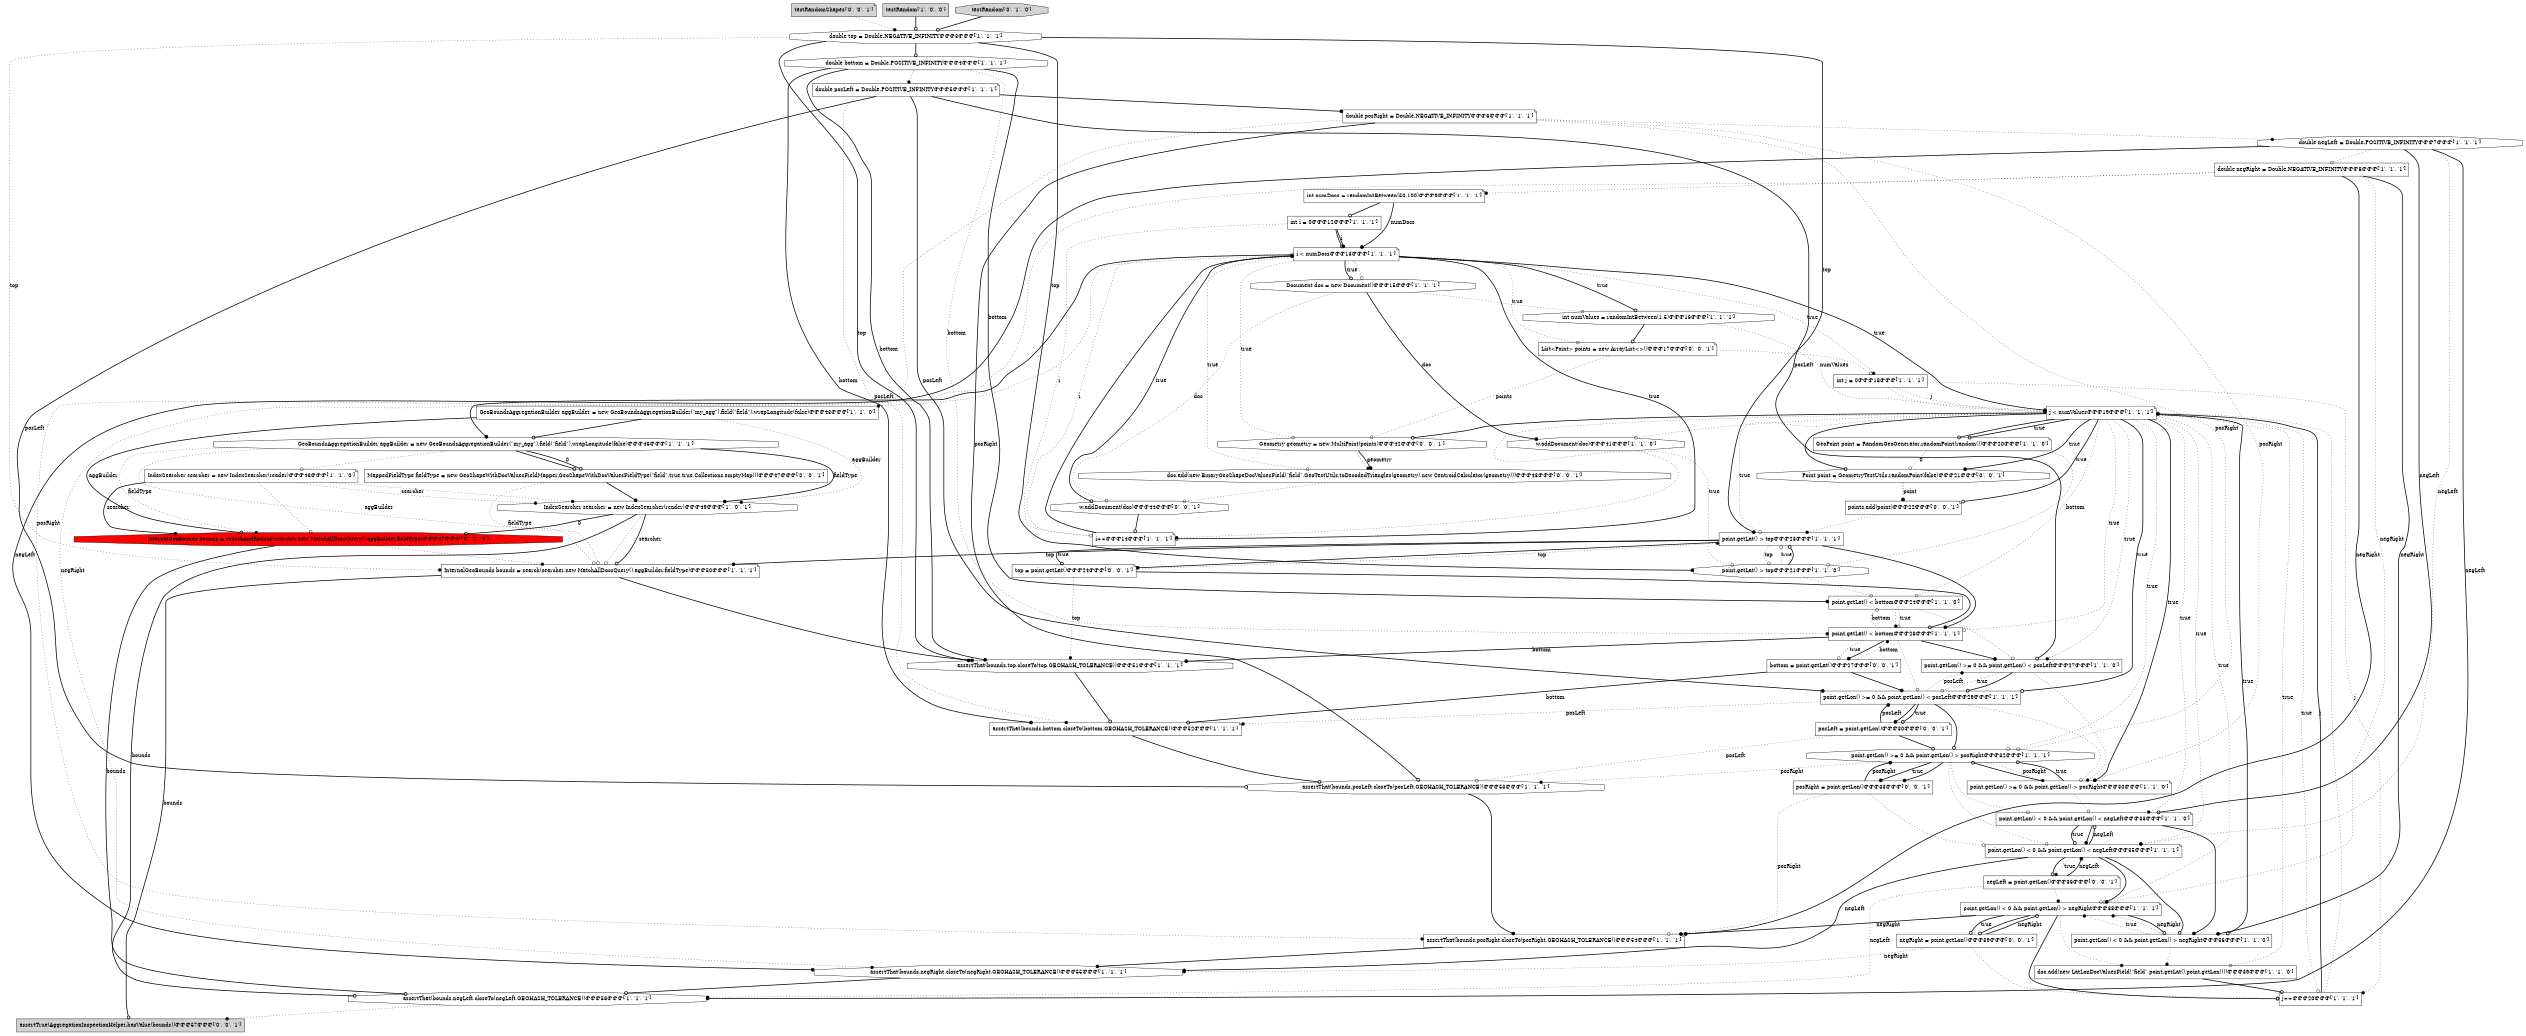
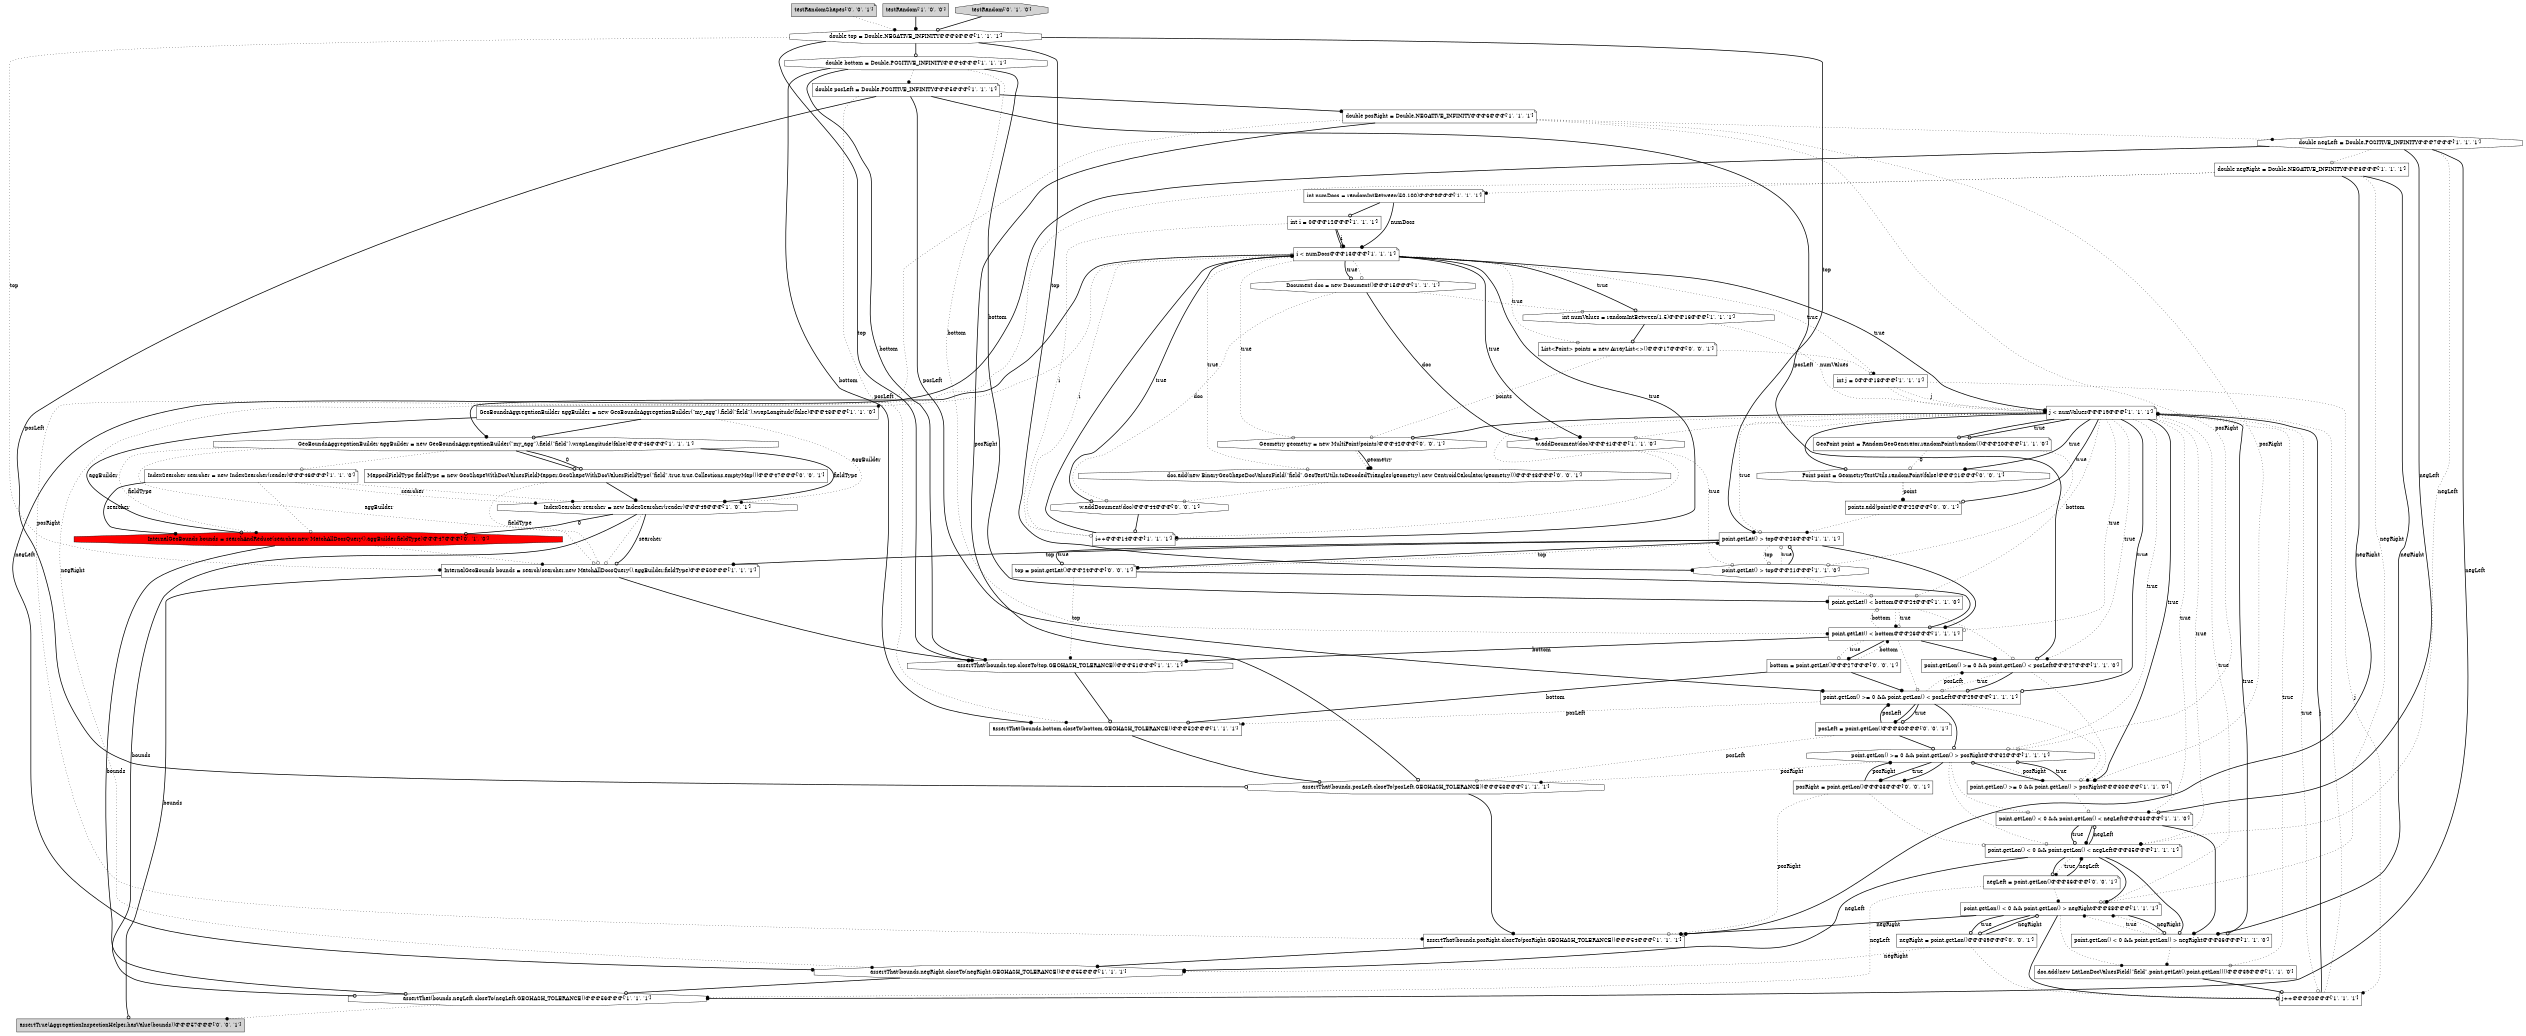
edge "testRandom['1', '0', '0']" -> "double top = Double.NEGATIVE_INFINITY@@@3@@@['1', '1', '1']": arrowhead odot -> dot
edge "i < numDocs@@@13@@@['1', '1', '1']" -> "w.addDocument(doc)@@@41@@@['1', '1', '0']": added, label "true"
